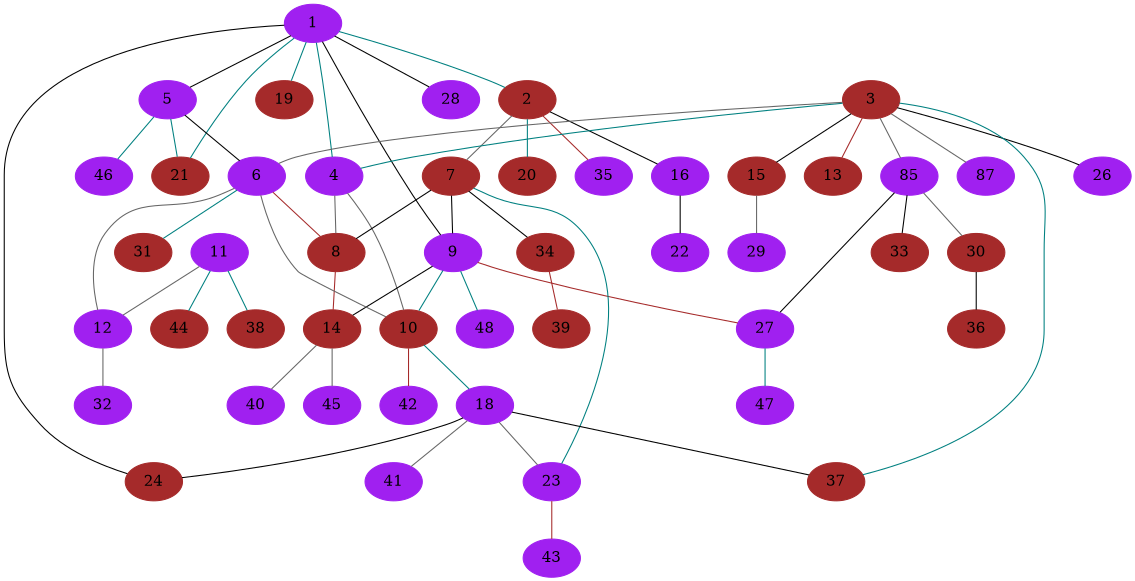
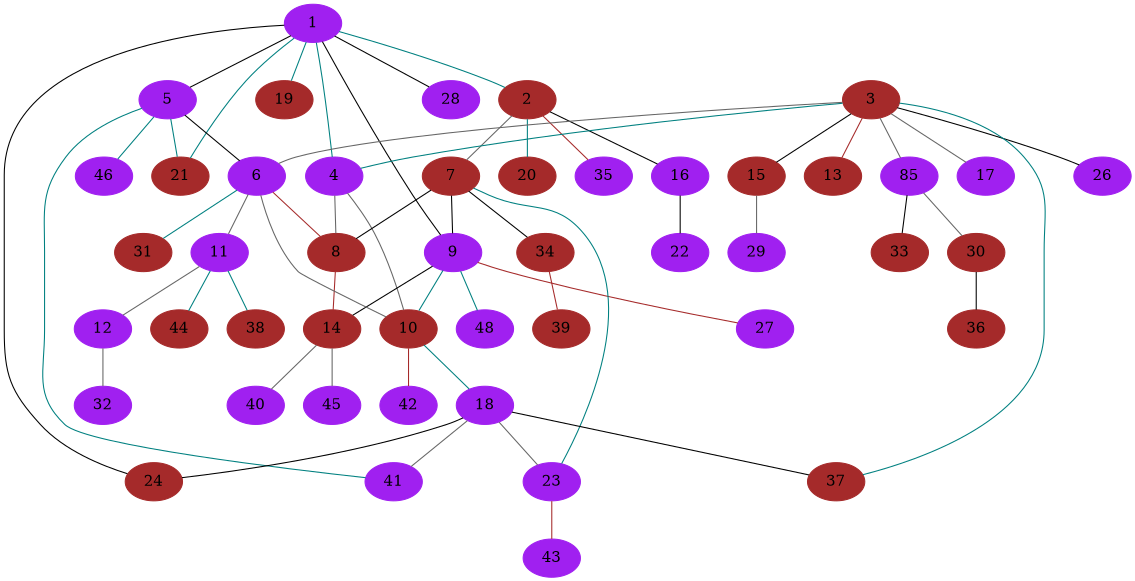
node "87": label "87" -> "17"
edge "6" -- "12": now "6" -- "11"
edge "85" -- "27": removed
edge "5" -- "41": added
node "47": removed
